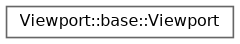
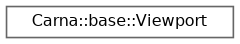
node "Viewport::base::Viewport": label "Viewport::base::Viewport" -> "Carna::base::Viewport"
